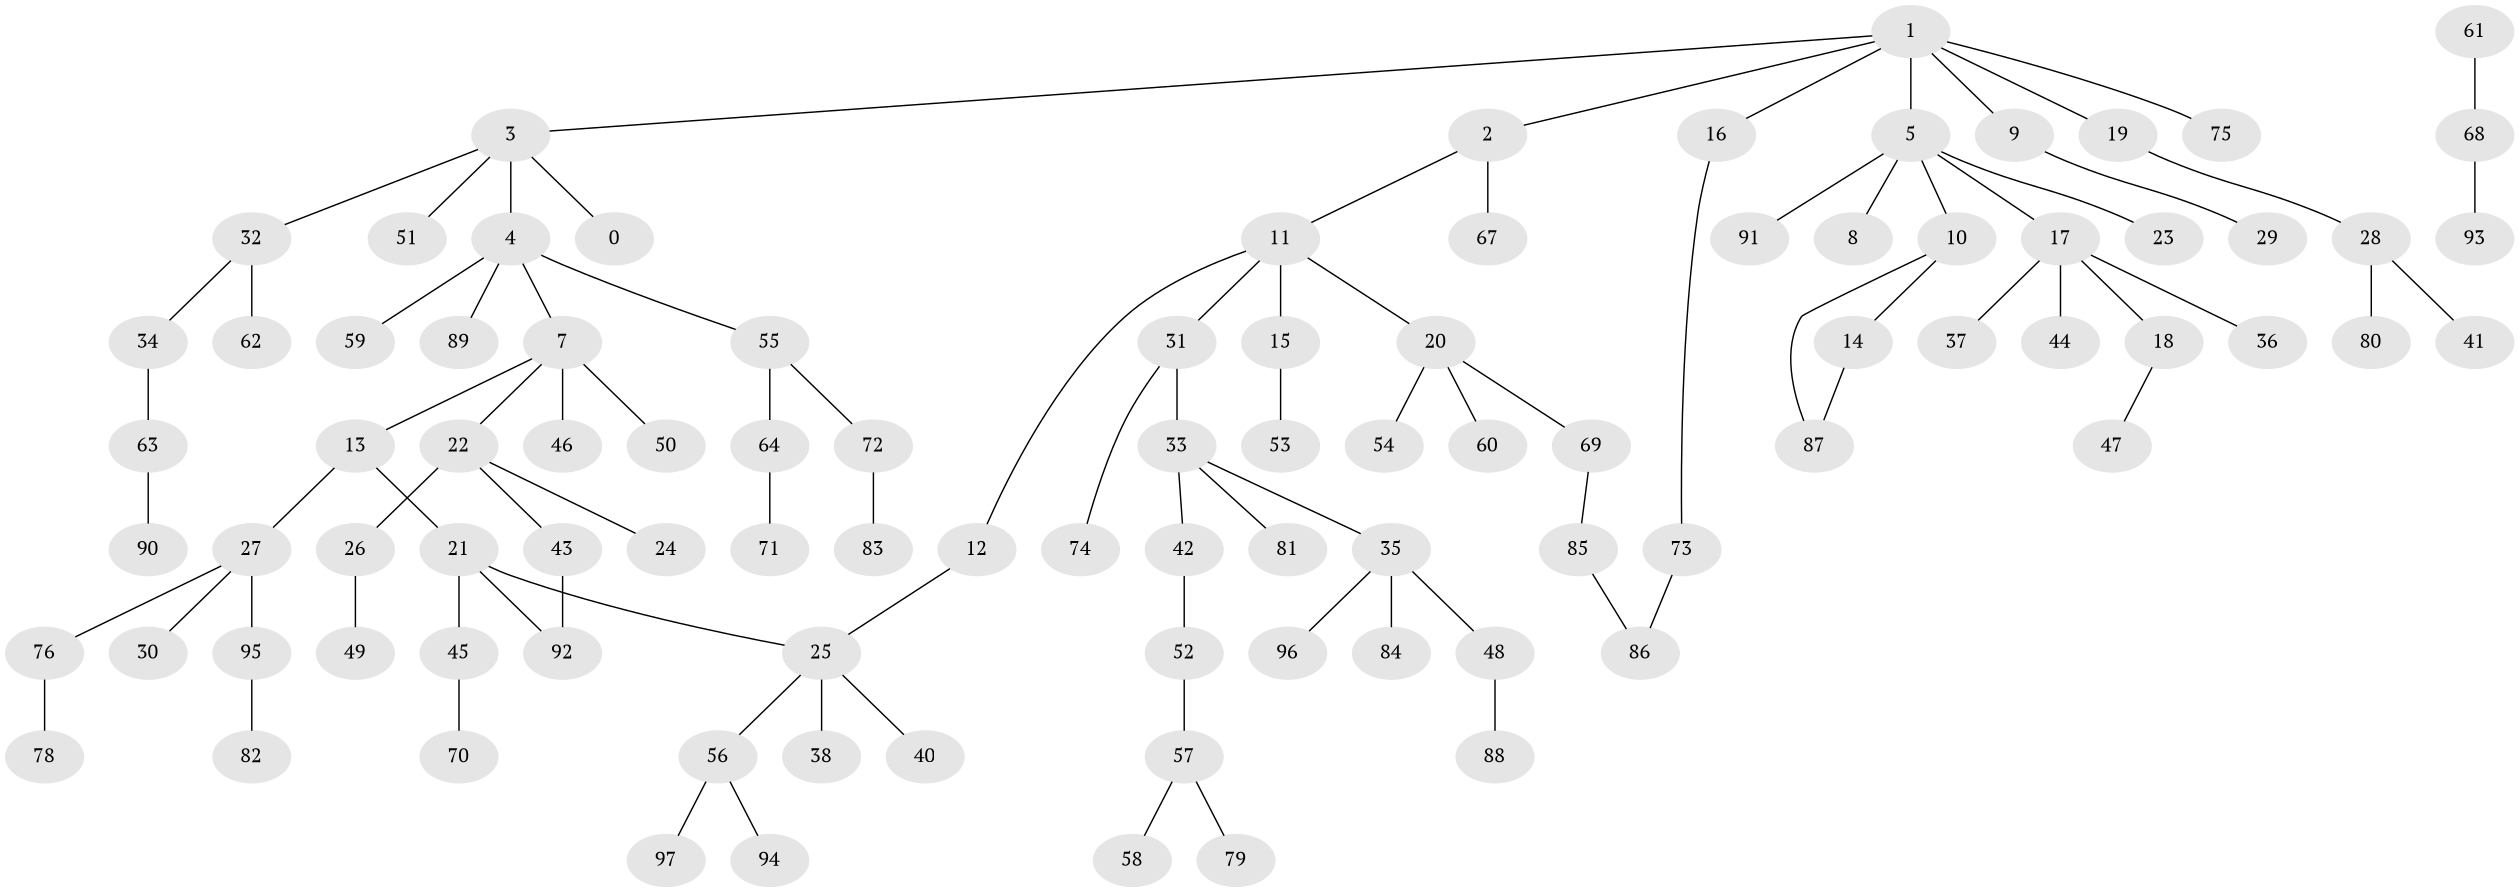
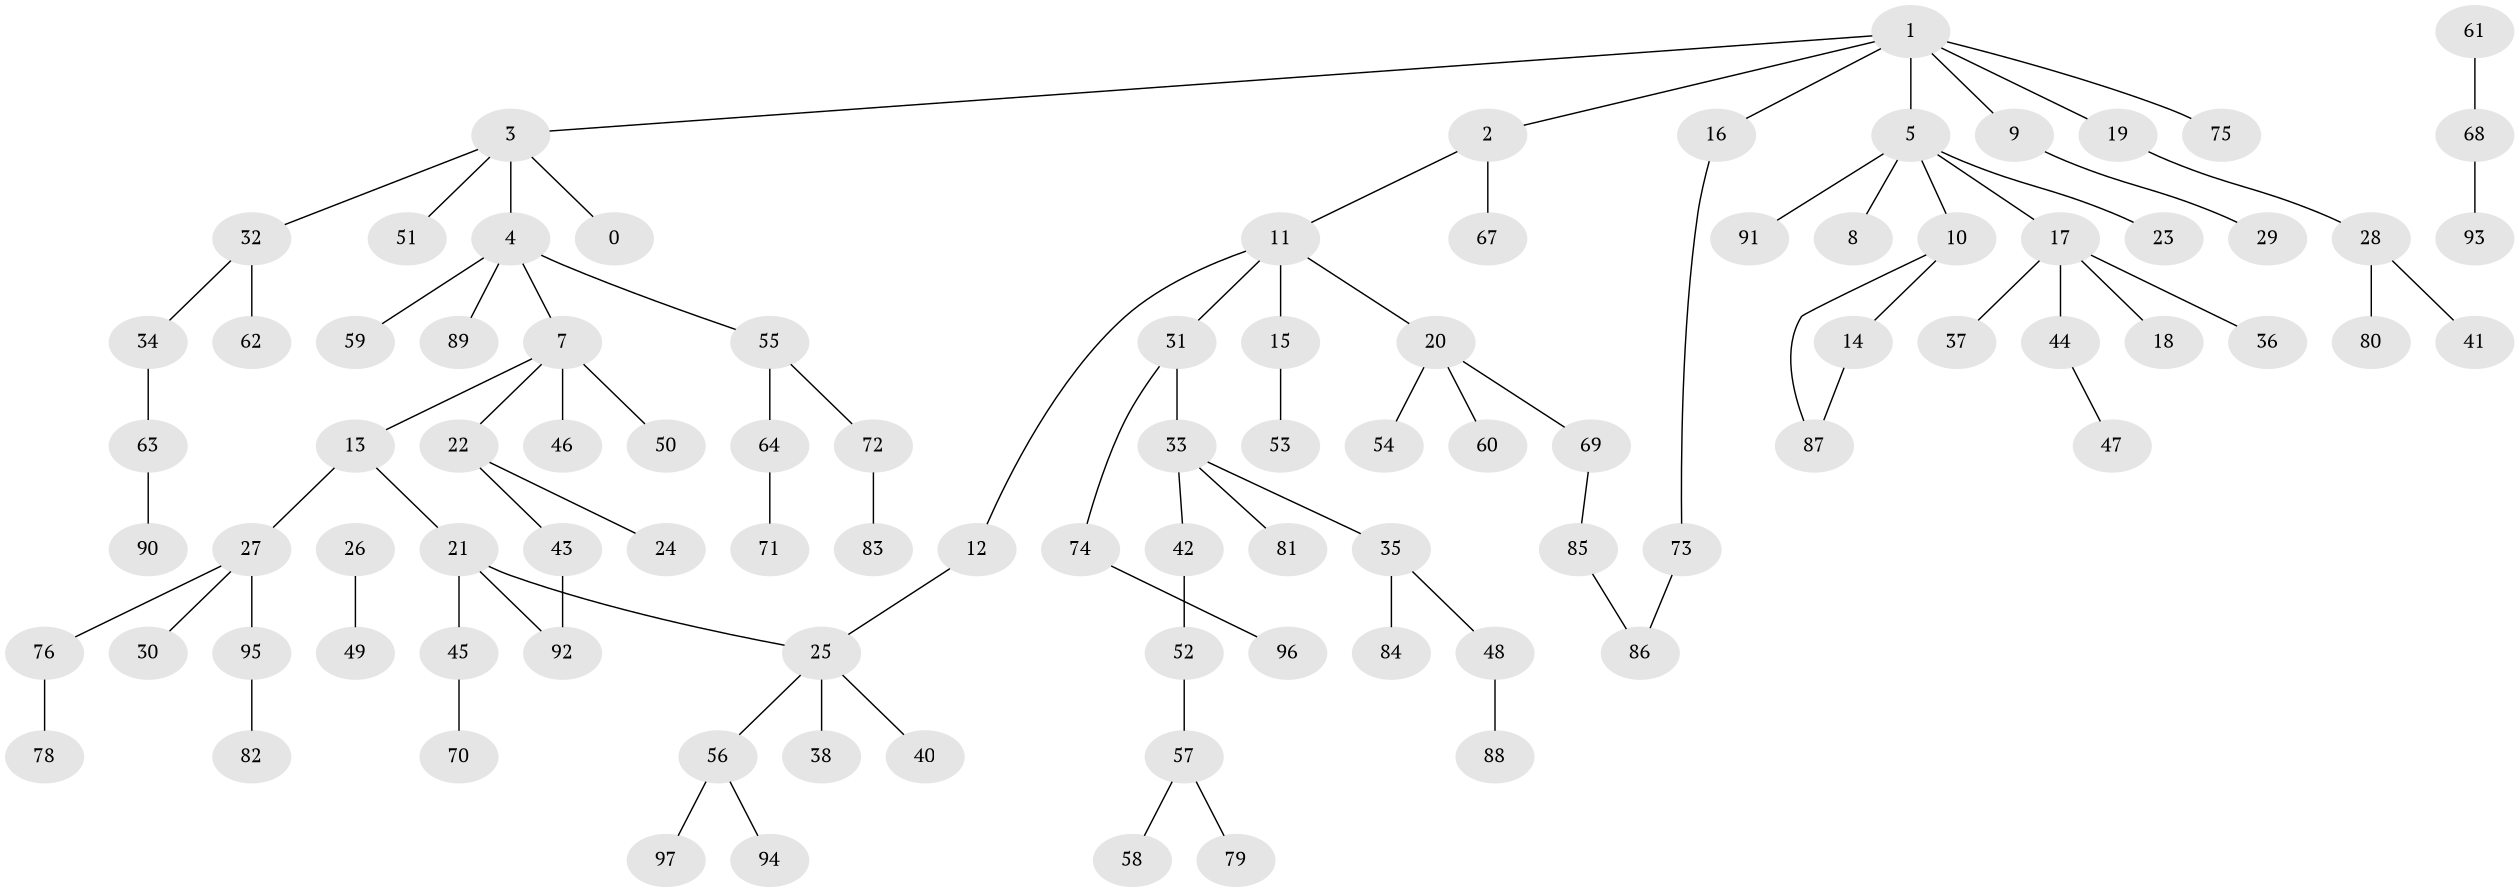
edge "18" -- "47": now "44" -- "47"
edge "22" -- "26": removed
edge "35" -- "96": now "74" -- "96"
